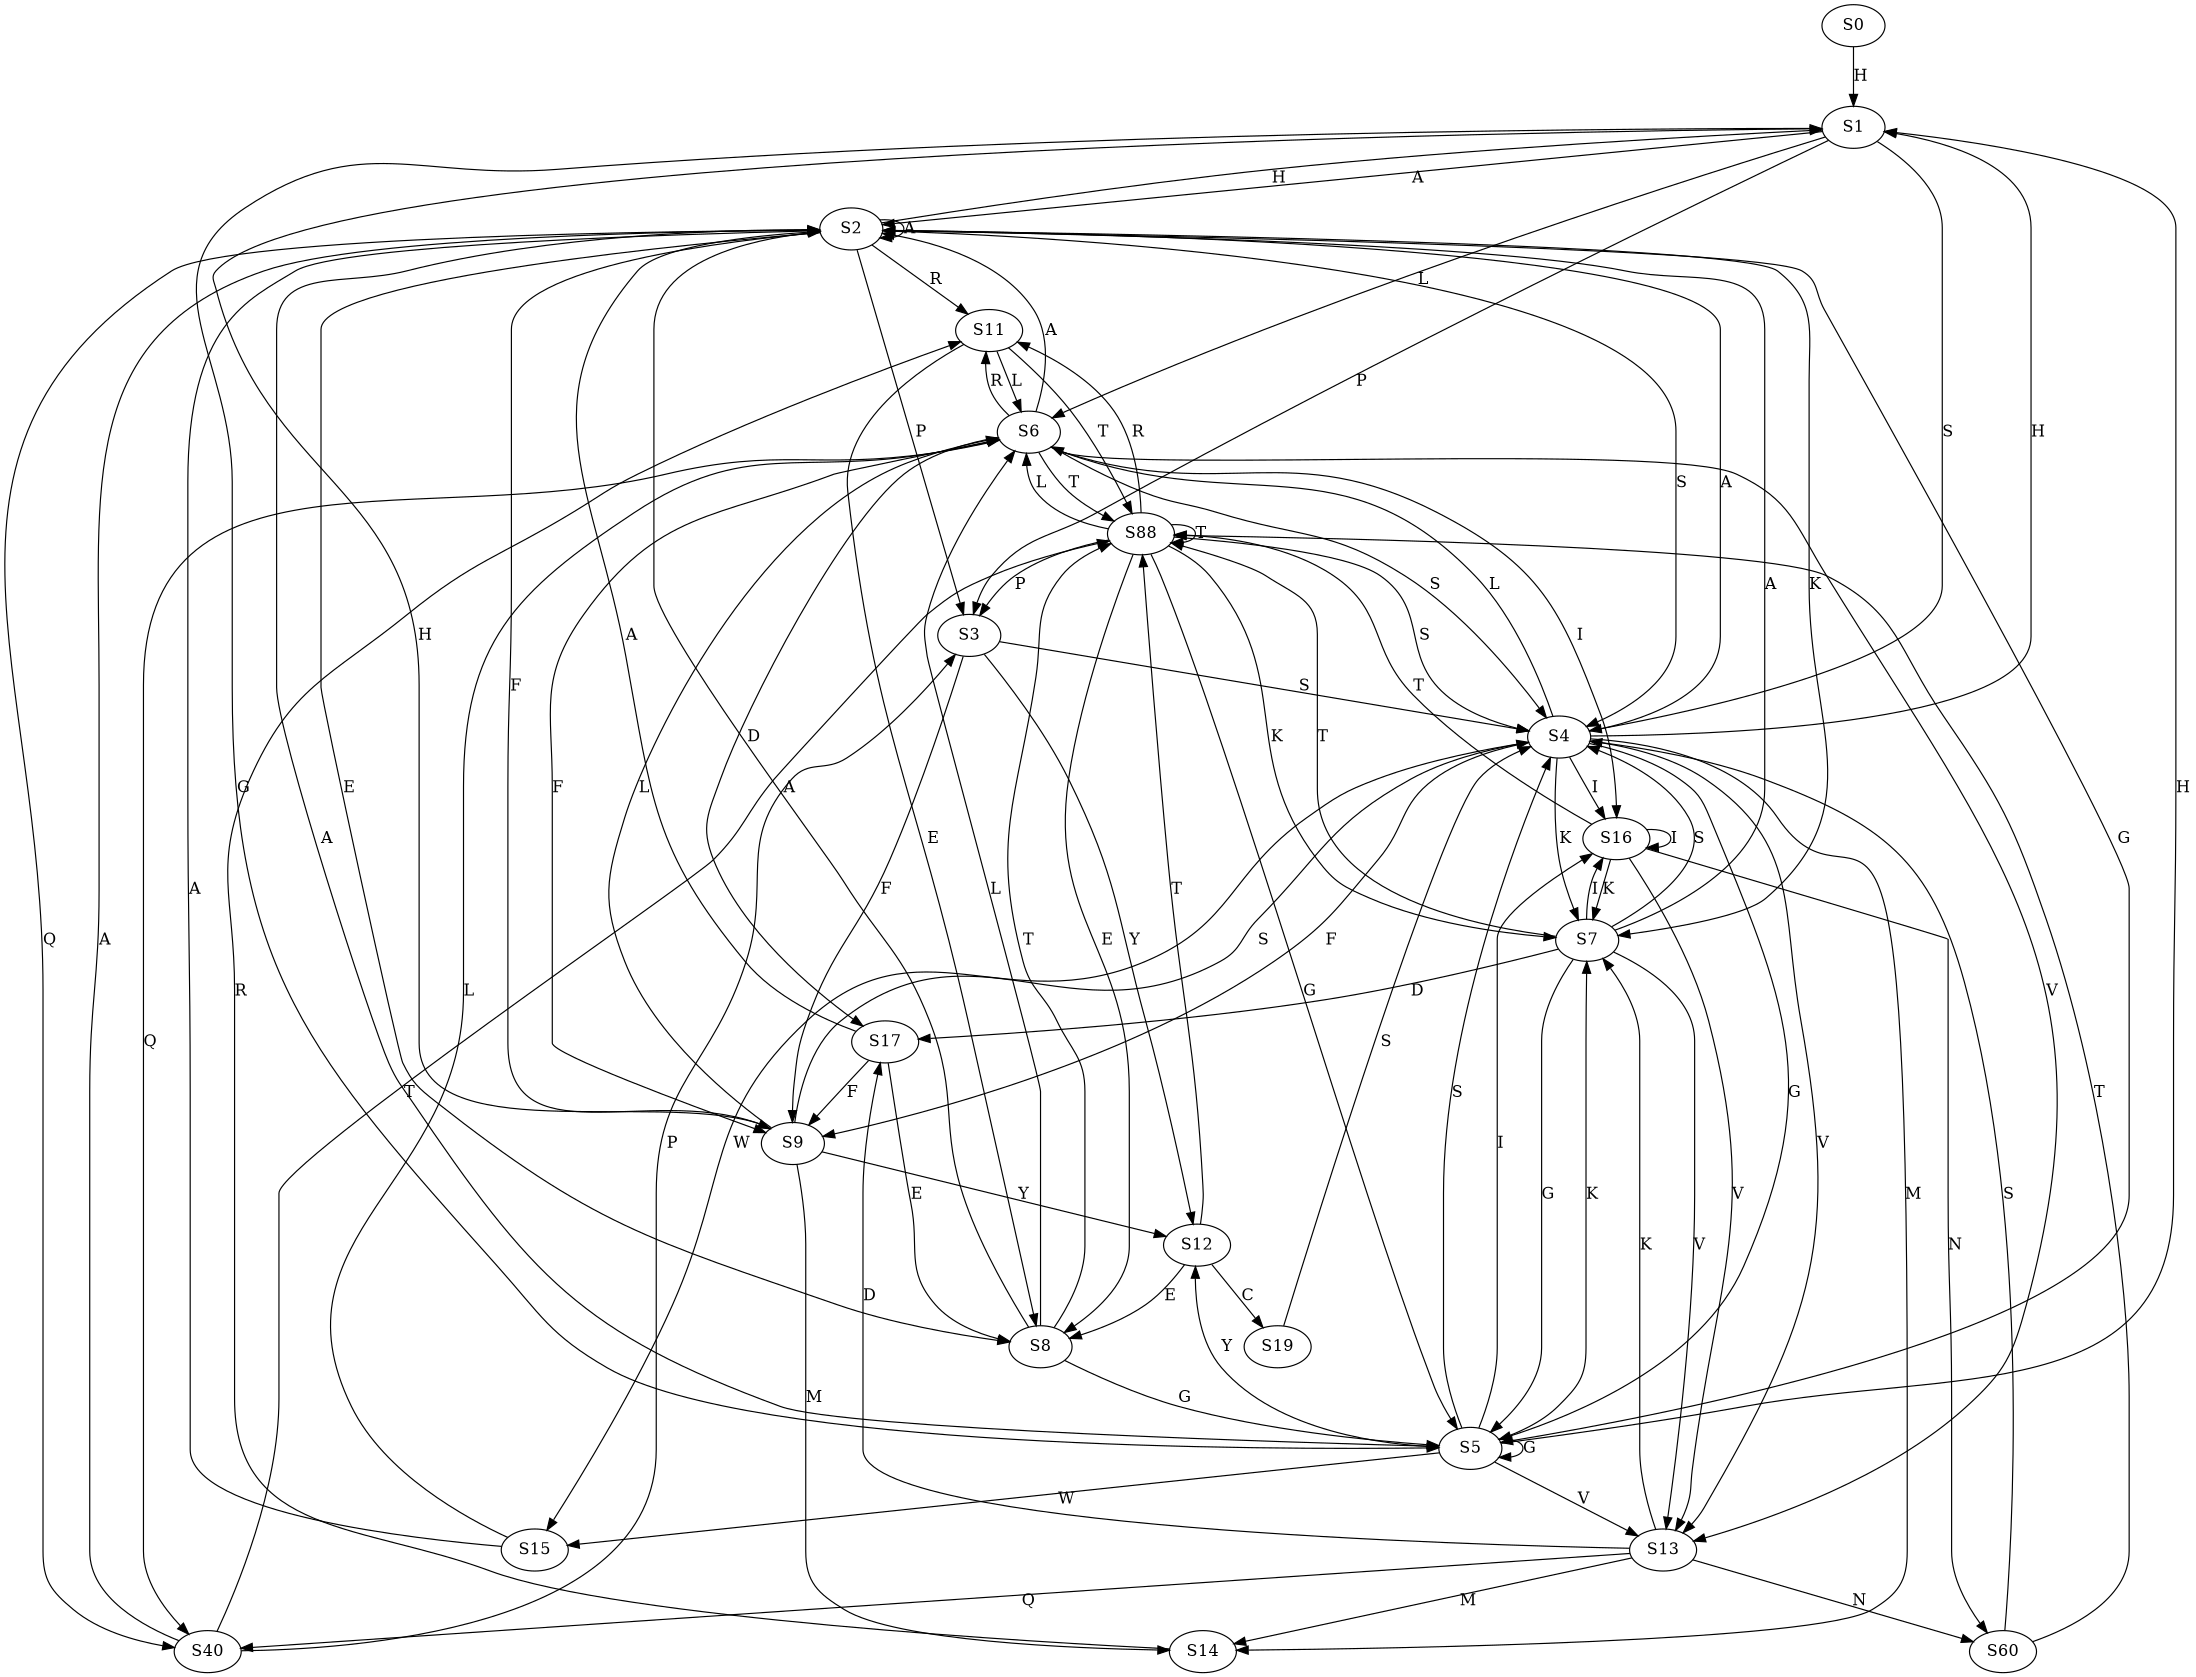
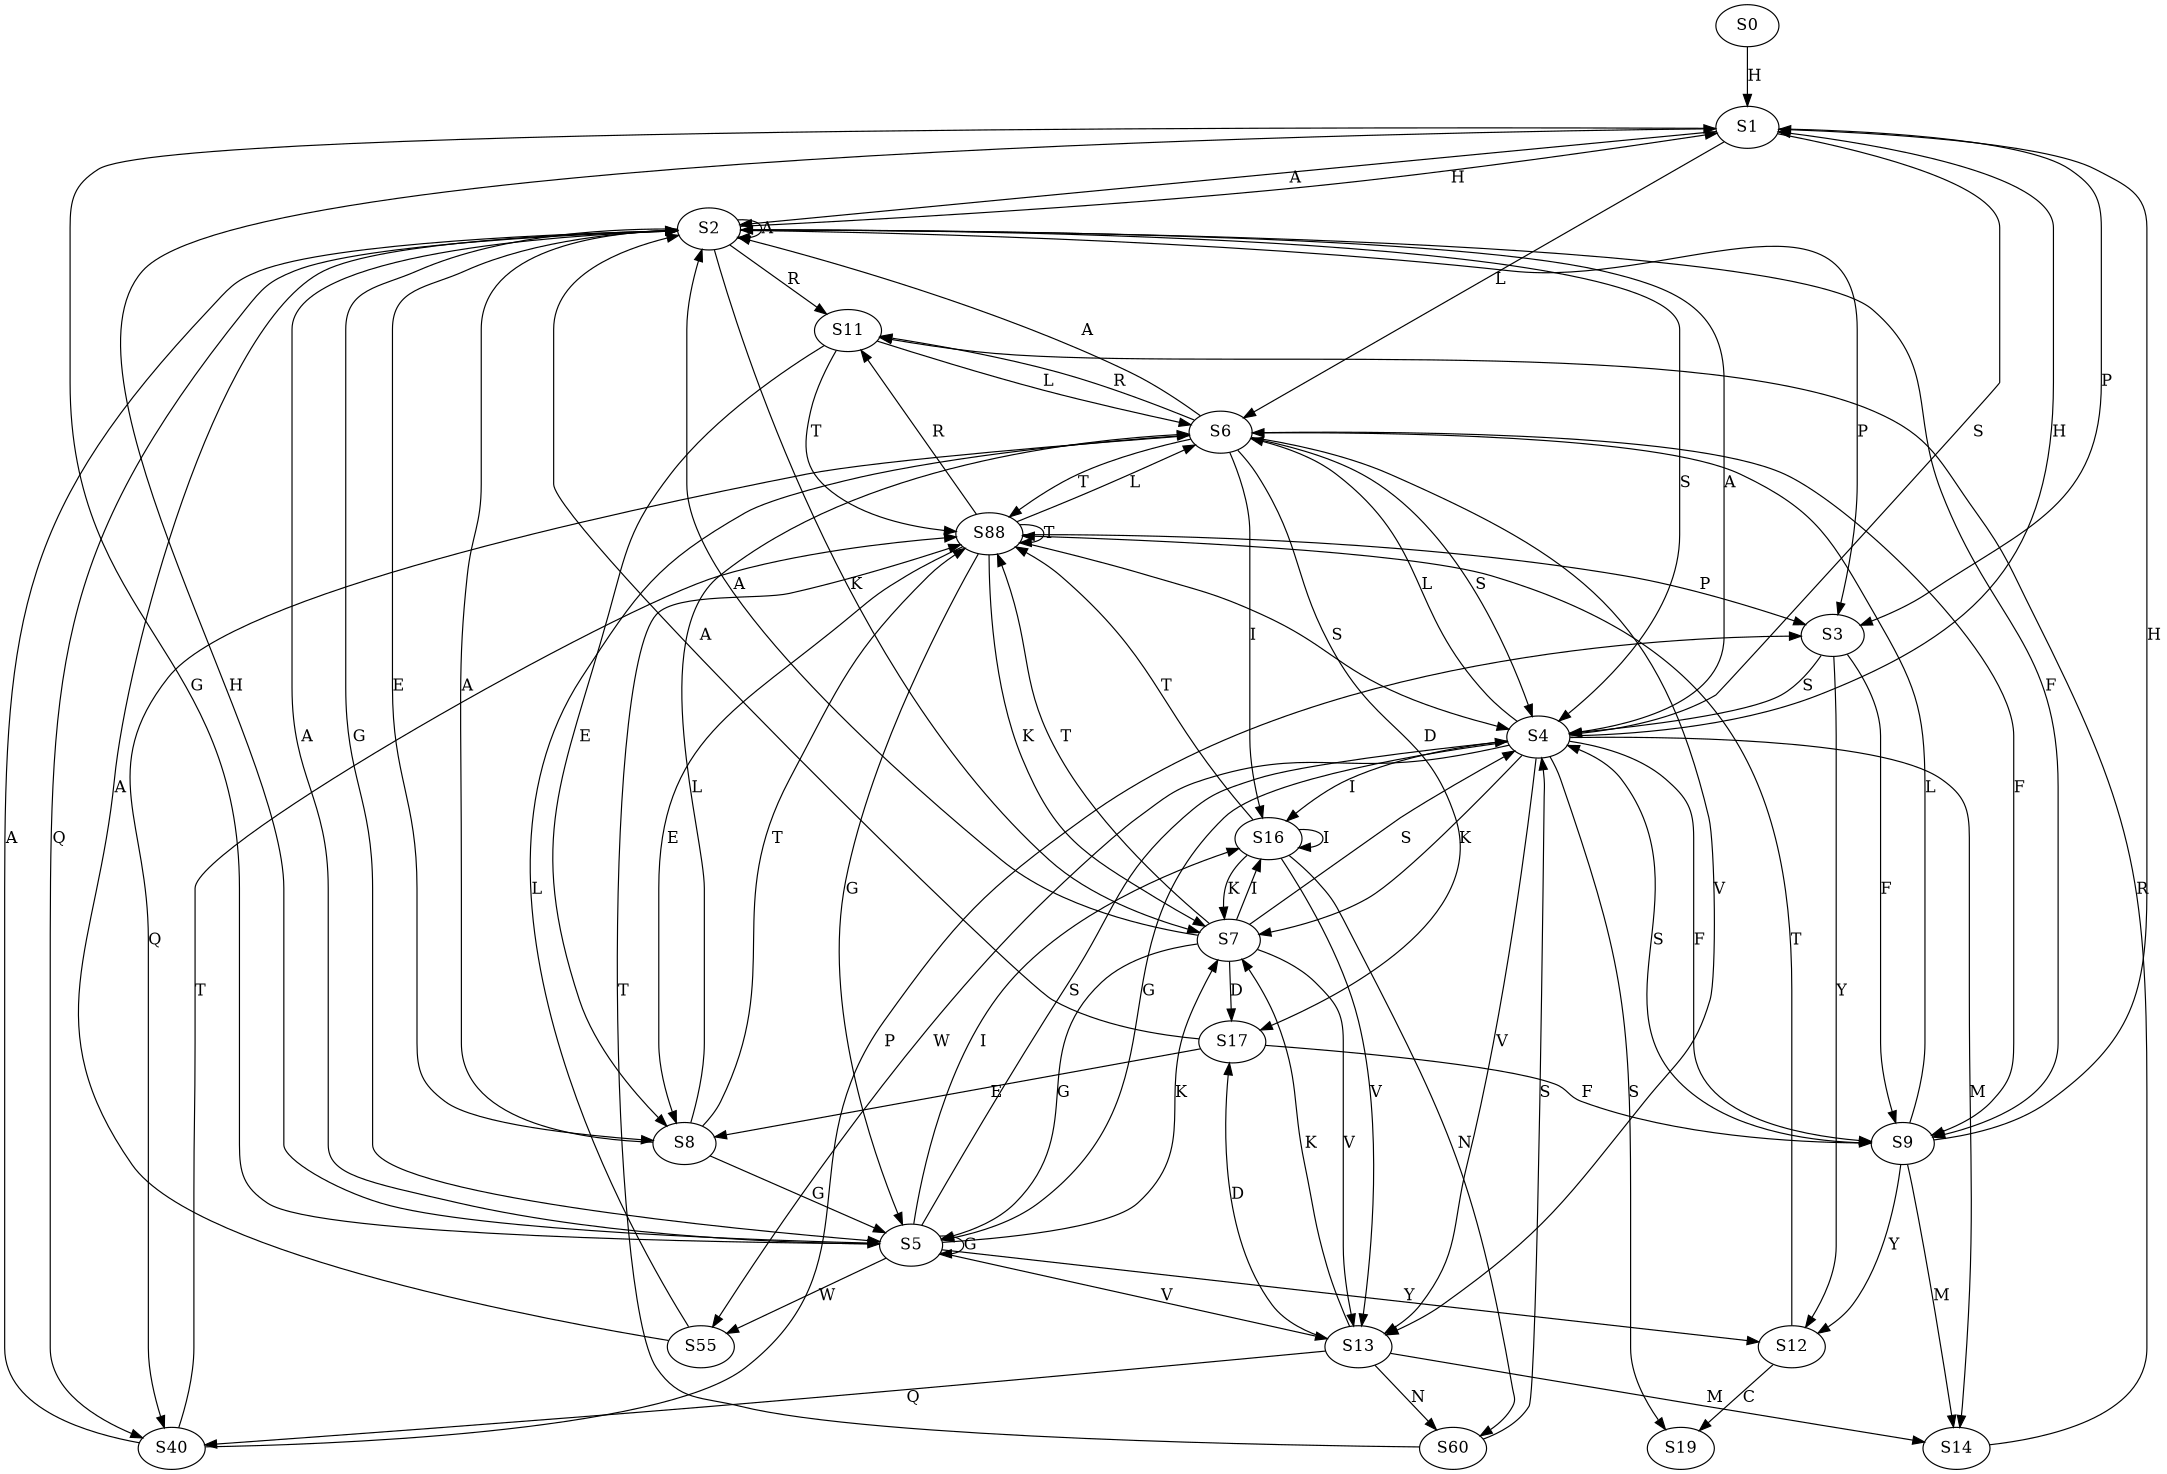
edge "S19" -> "S4": reversed
edge "S12" -> "S8": removed, label "E"
node "S15": label "S15" -> "S55"
